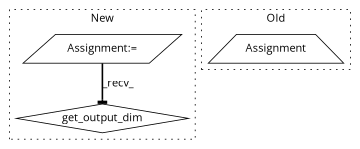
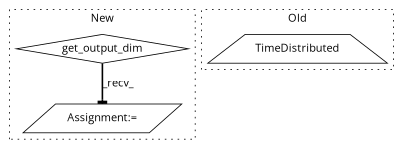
node "Assignment": label "Assignment" -> "TimeDistributed"
edge "Assignment:=" -> "get_output_dim": reversed
